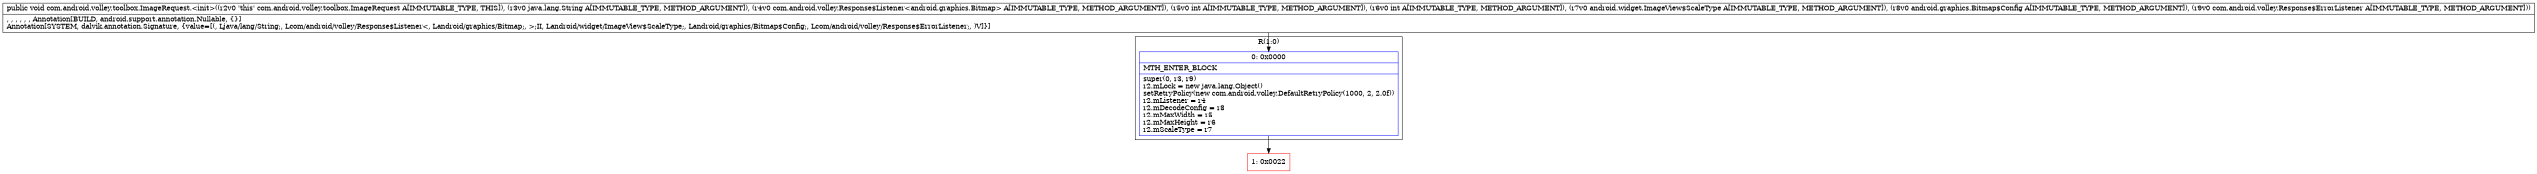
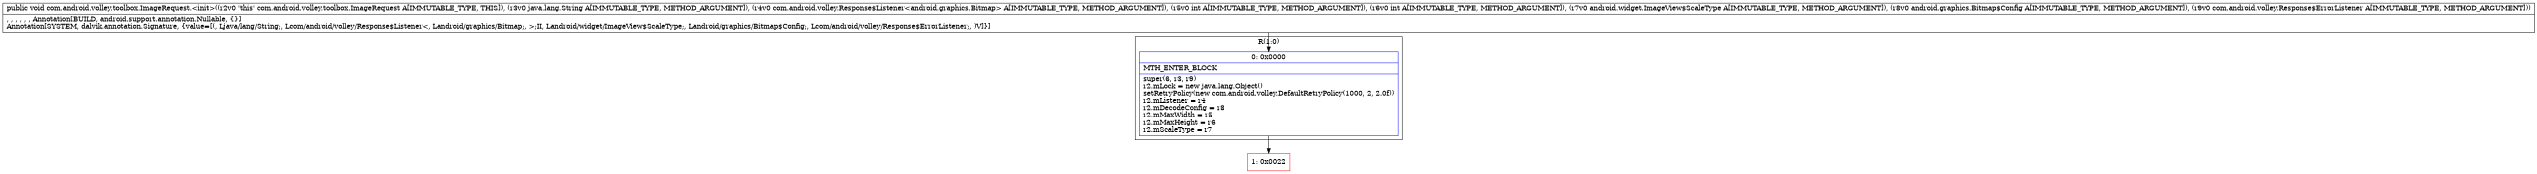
node "0: 0x0000": text "super(0, r3, r9)" -> "super(6, r3, r9)"
